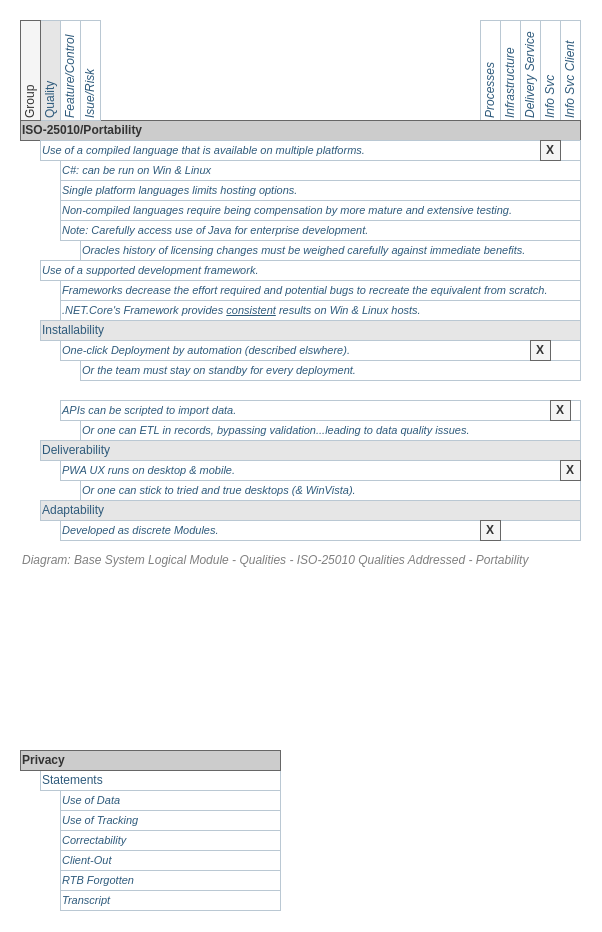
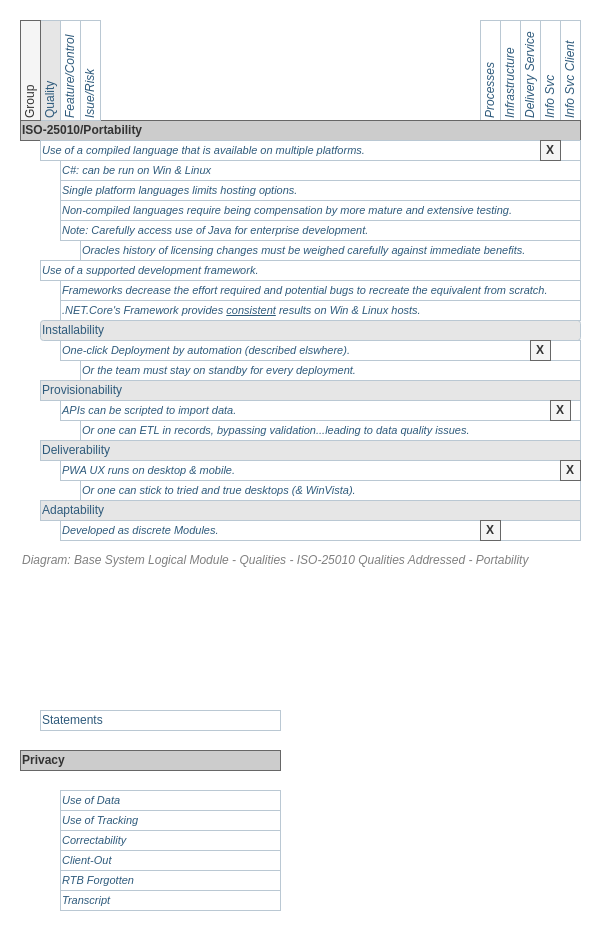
node "Installability": shape rectangle -> rounded rectangle
node "Provisionability": added
node "Statements": moved (161, 781) -> (161, 721)
